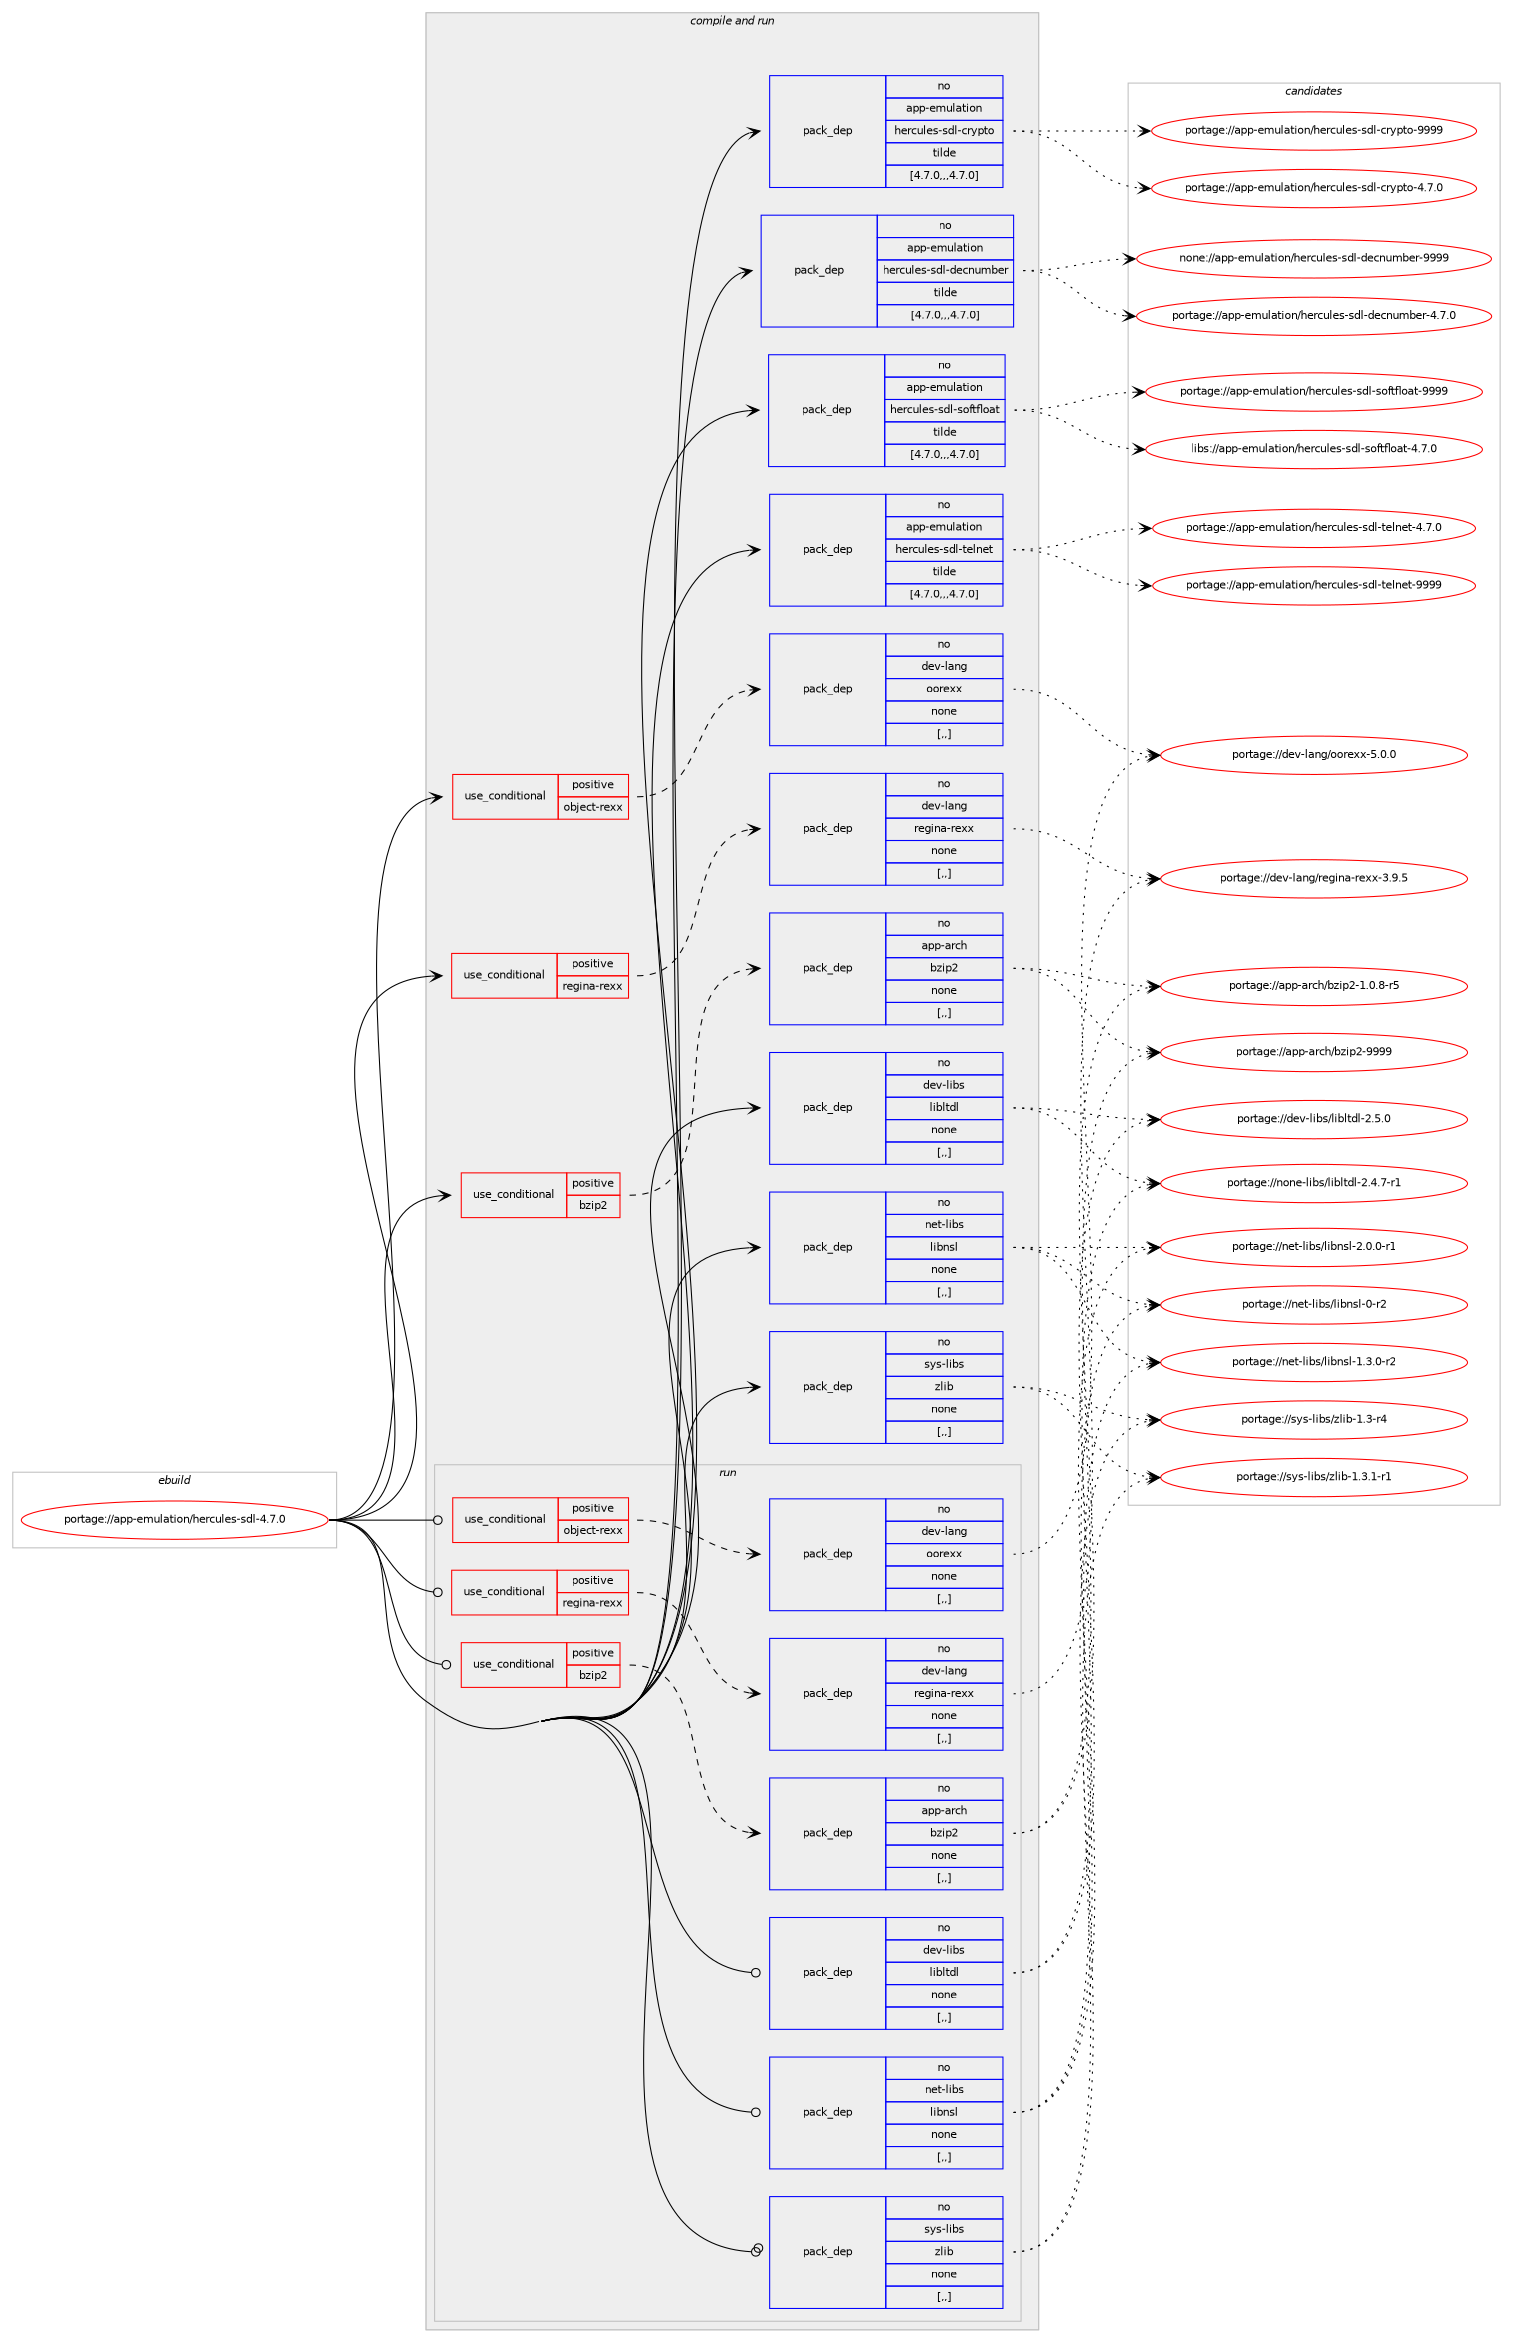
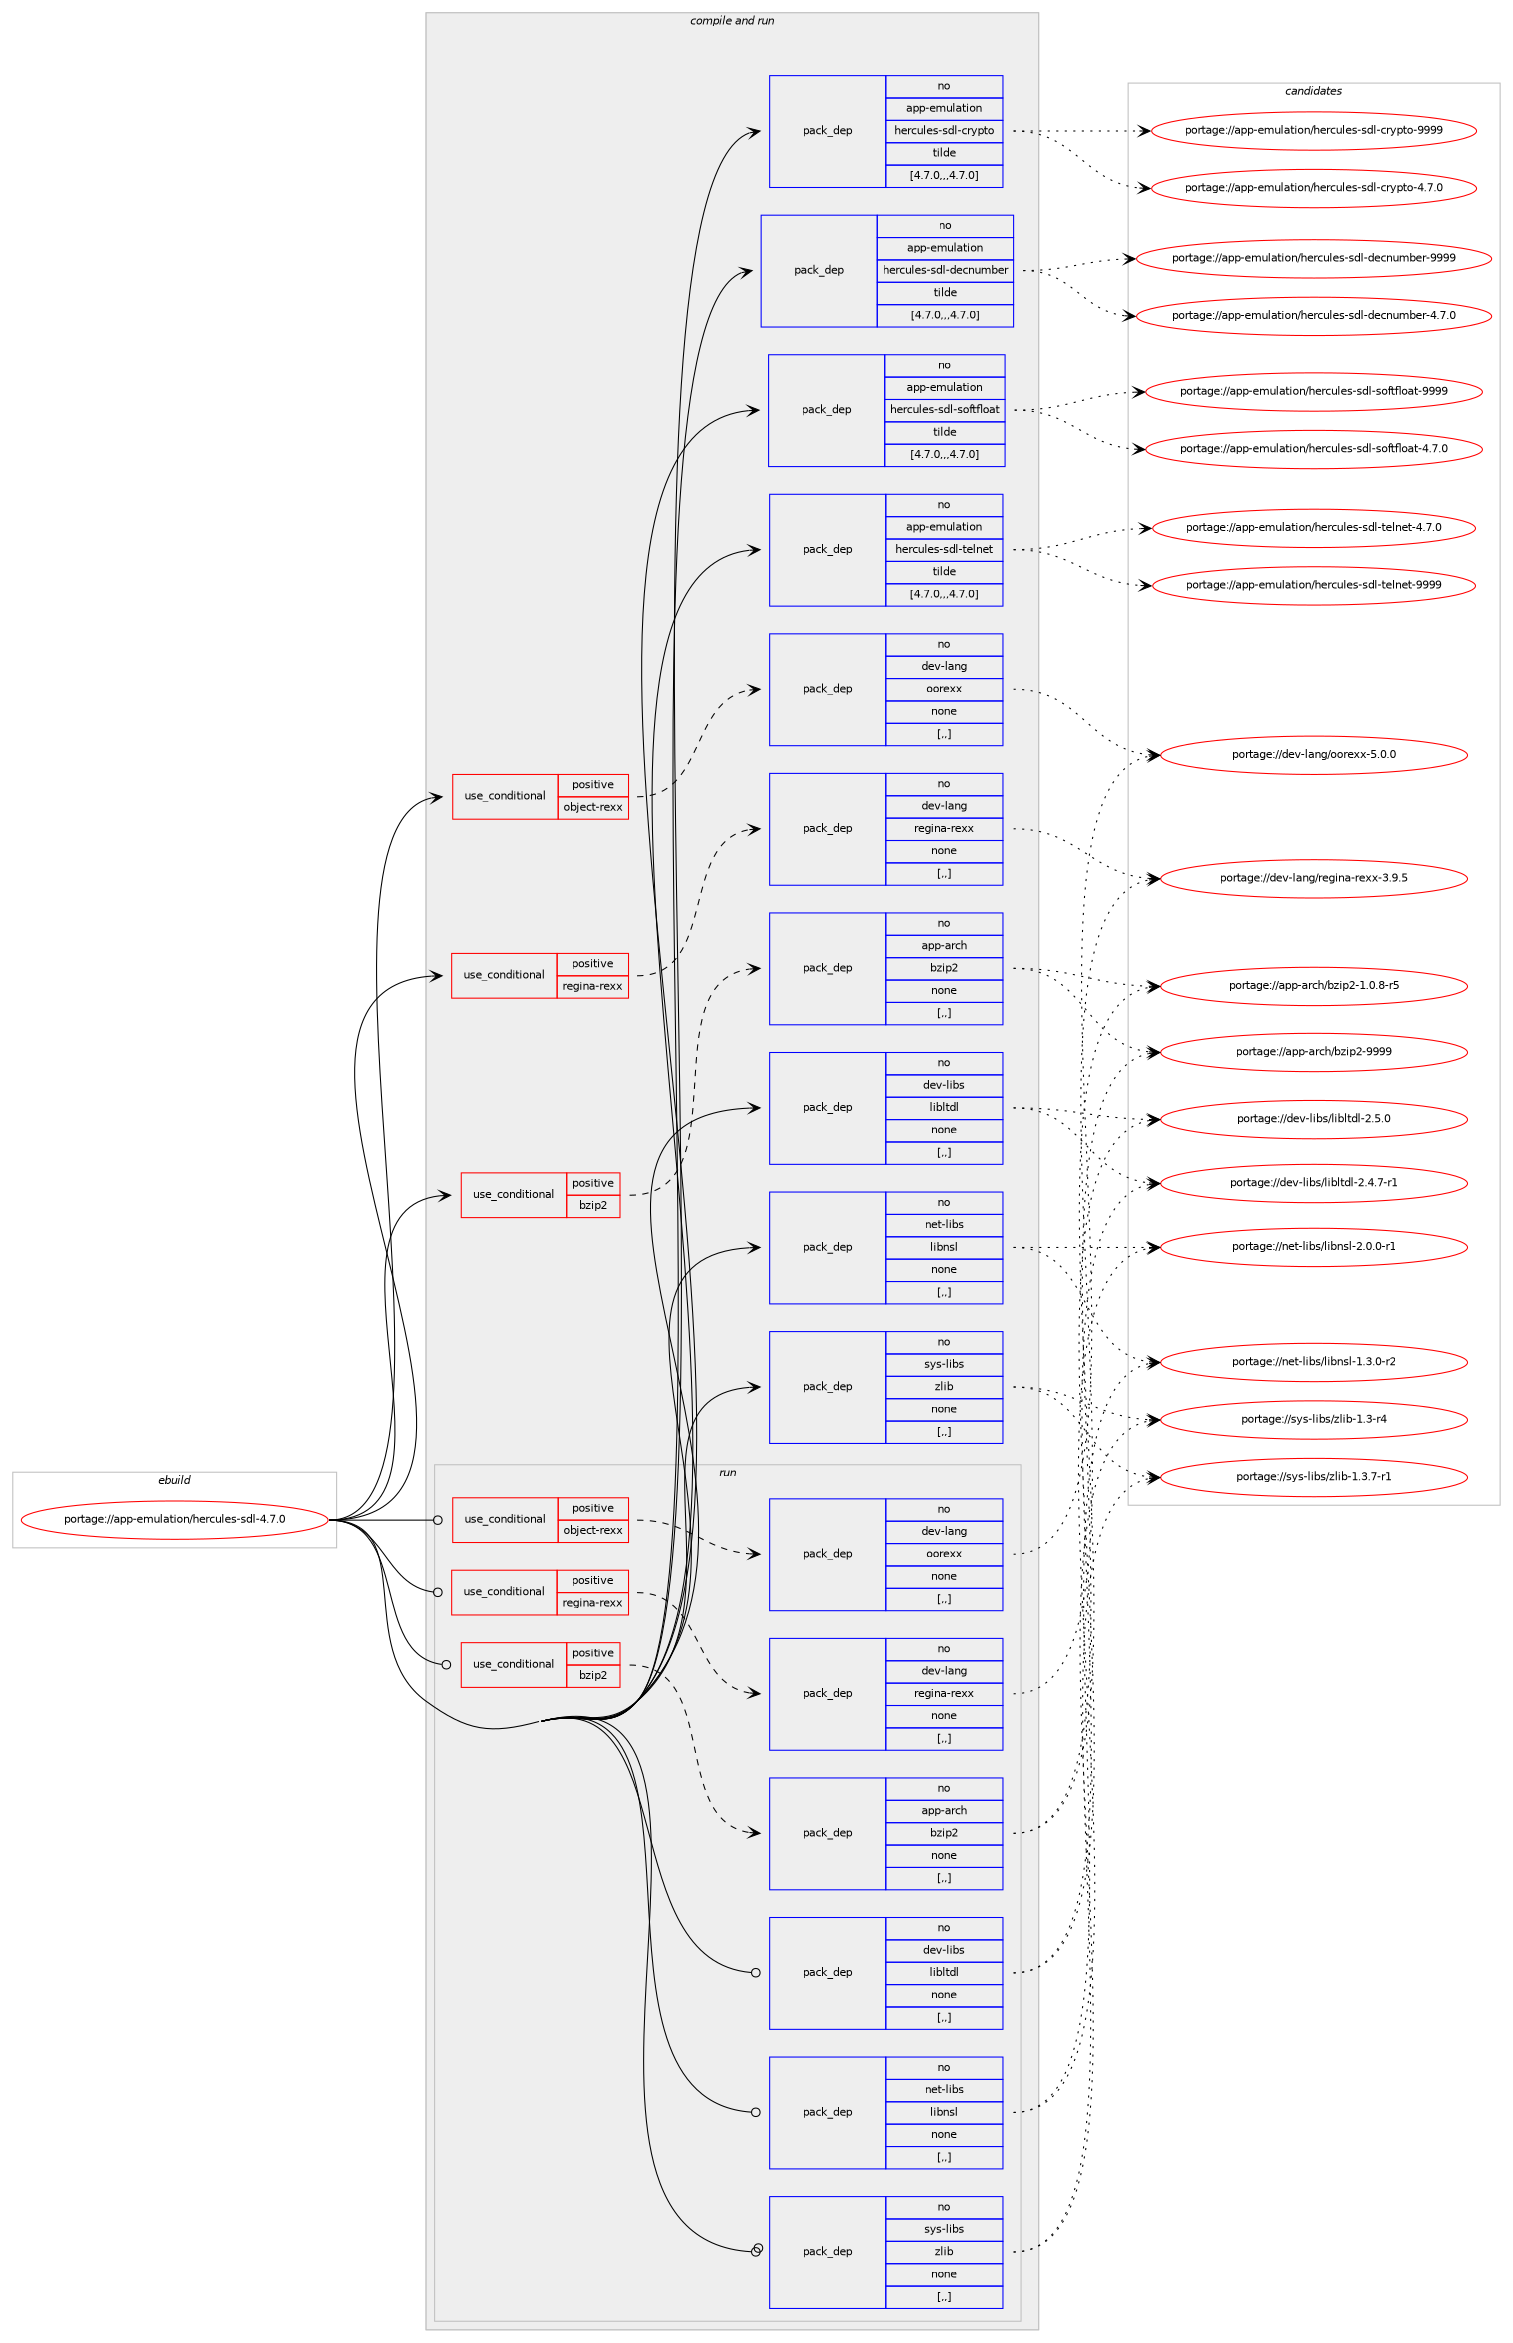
node "none://app-emulation/hercules-sdl-decnumber-9999": label "none://app-emulation/hercules-sdl-decnumber-9999" -> "portage://app-emulation/hercules-sdl-decnumber-9999"
node "libs://app-emulation/hercules-sdl-softfloat-4.7.0": label "libs://app-emulation/hercules-sdl-softfloat-4.7.0" -> "portage://app-emulation/hercules-sdl-softfloat-4.7.0"
node "portage://none-libs/libltdl-2.4.7-r1": label "portage://none-libs/libltdl-2.4.7-r1" -> "portage://dev-libs/libltdl-2.4.7-r1"
node "portage://net-libs/libnsl-0-r2": removed
node "portage://sys-libs/zlib-1.3.1-r1": label "portage://sys-libs/zlib-1.3.1-r1" -> "portage://sys-libs/zlib-1.3.7-r1"
